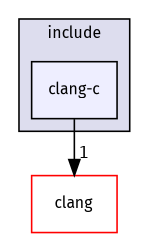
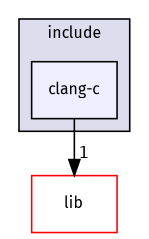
node "clang": label "clang" -> "lib"
